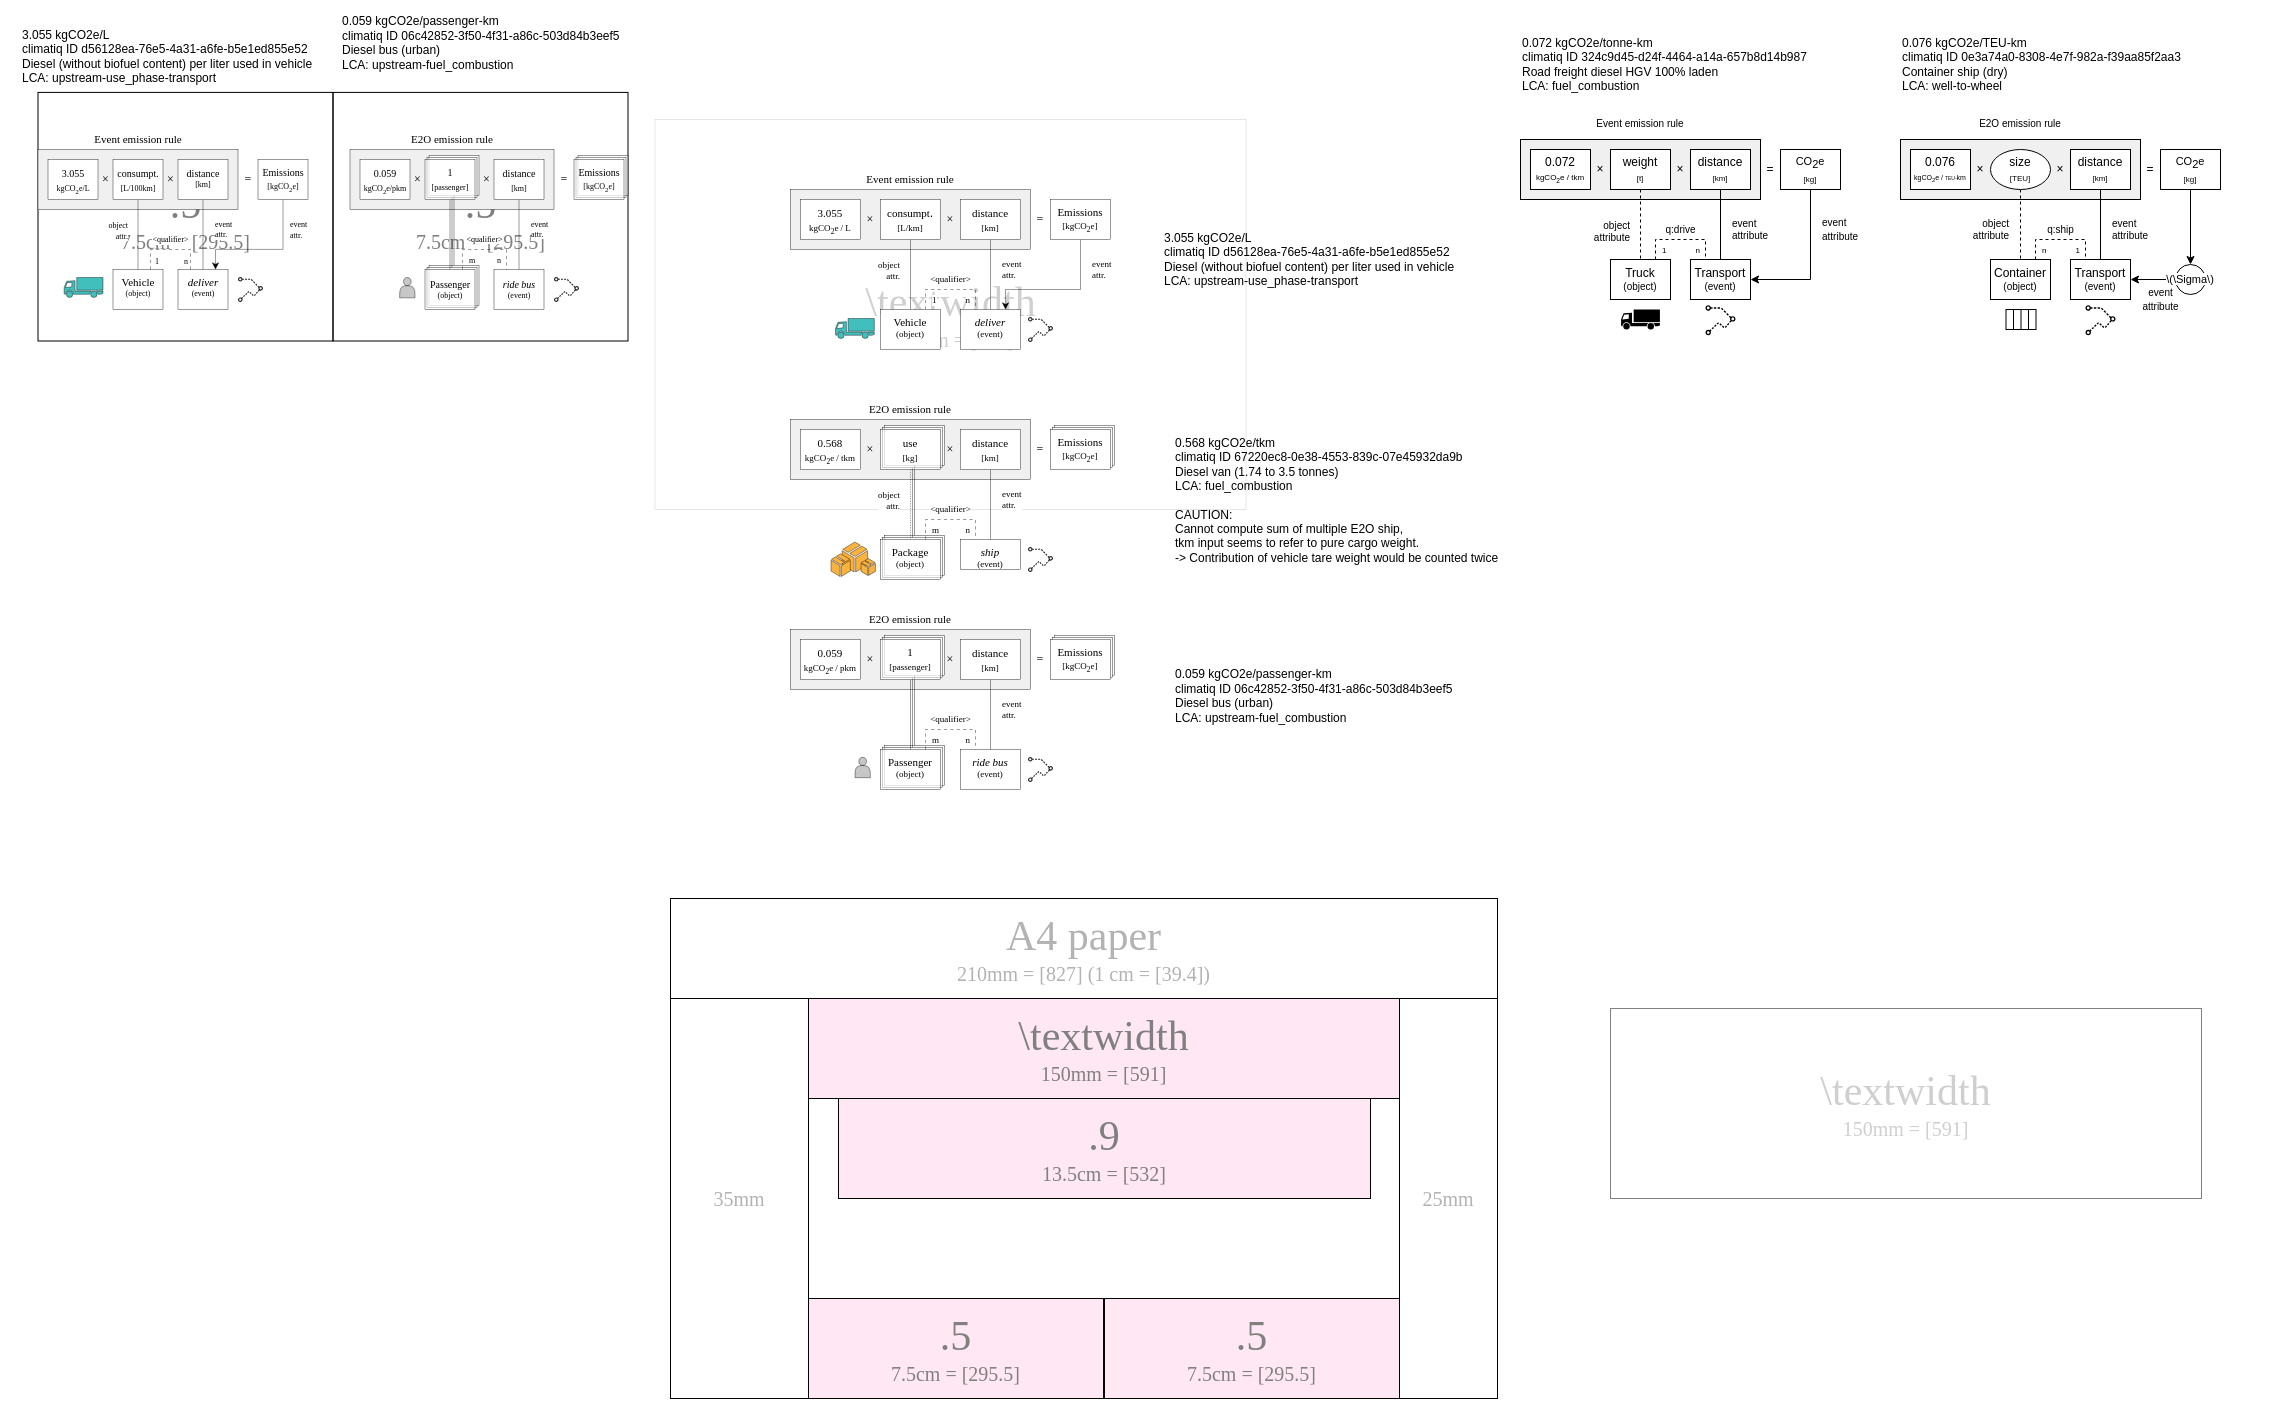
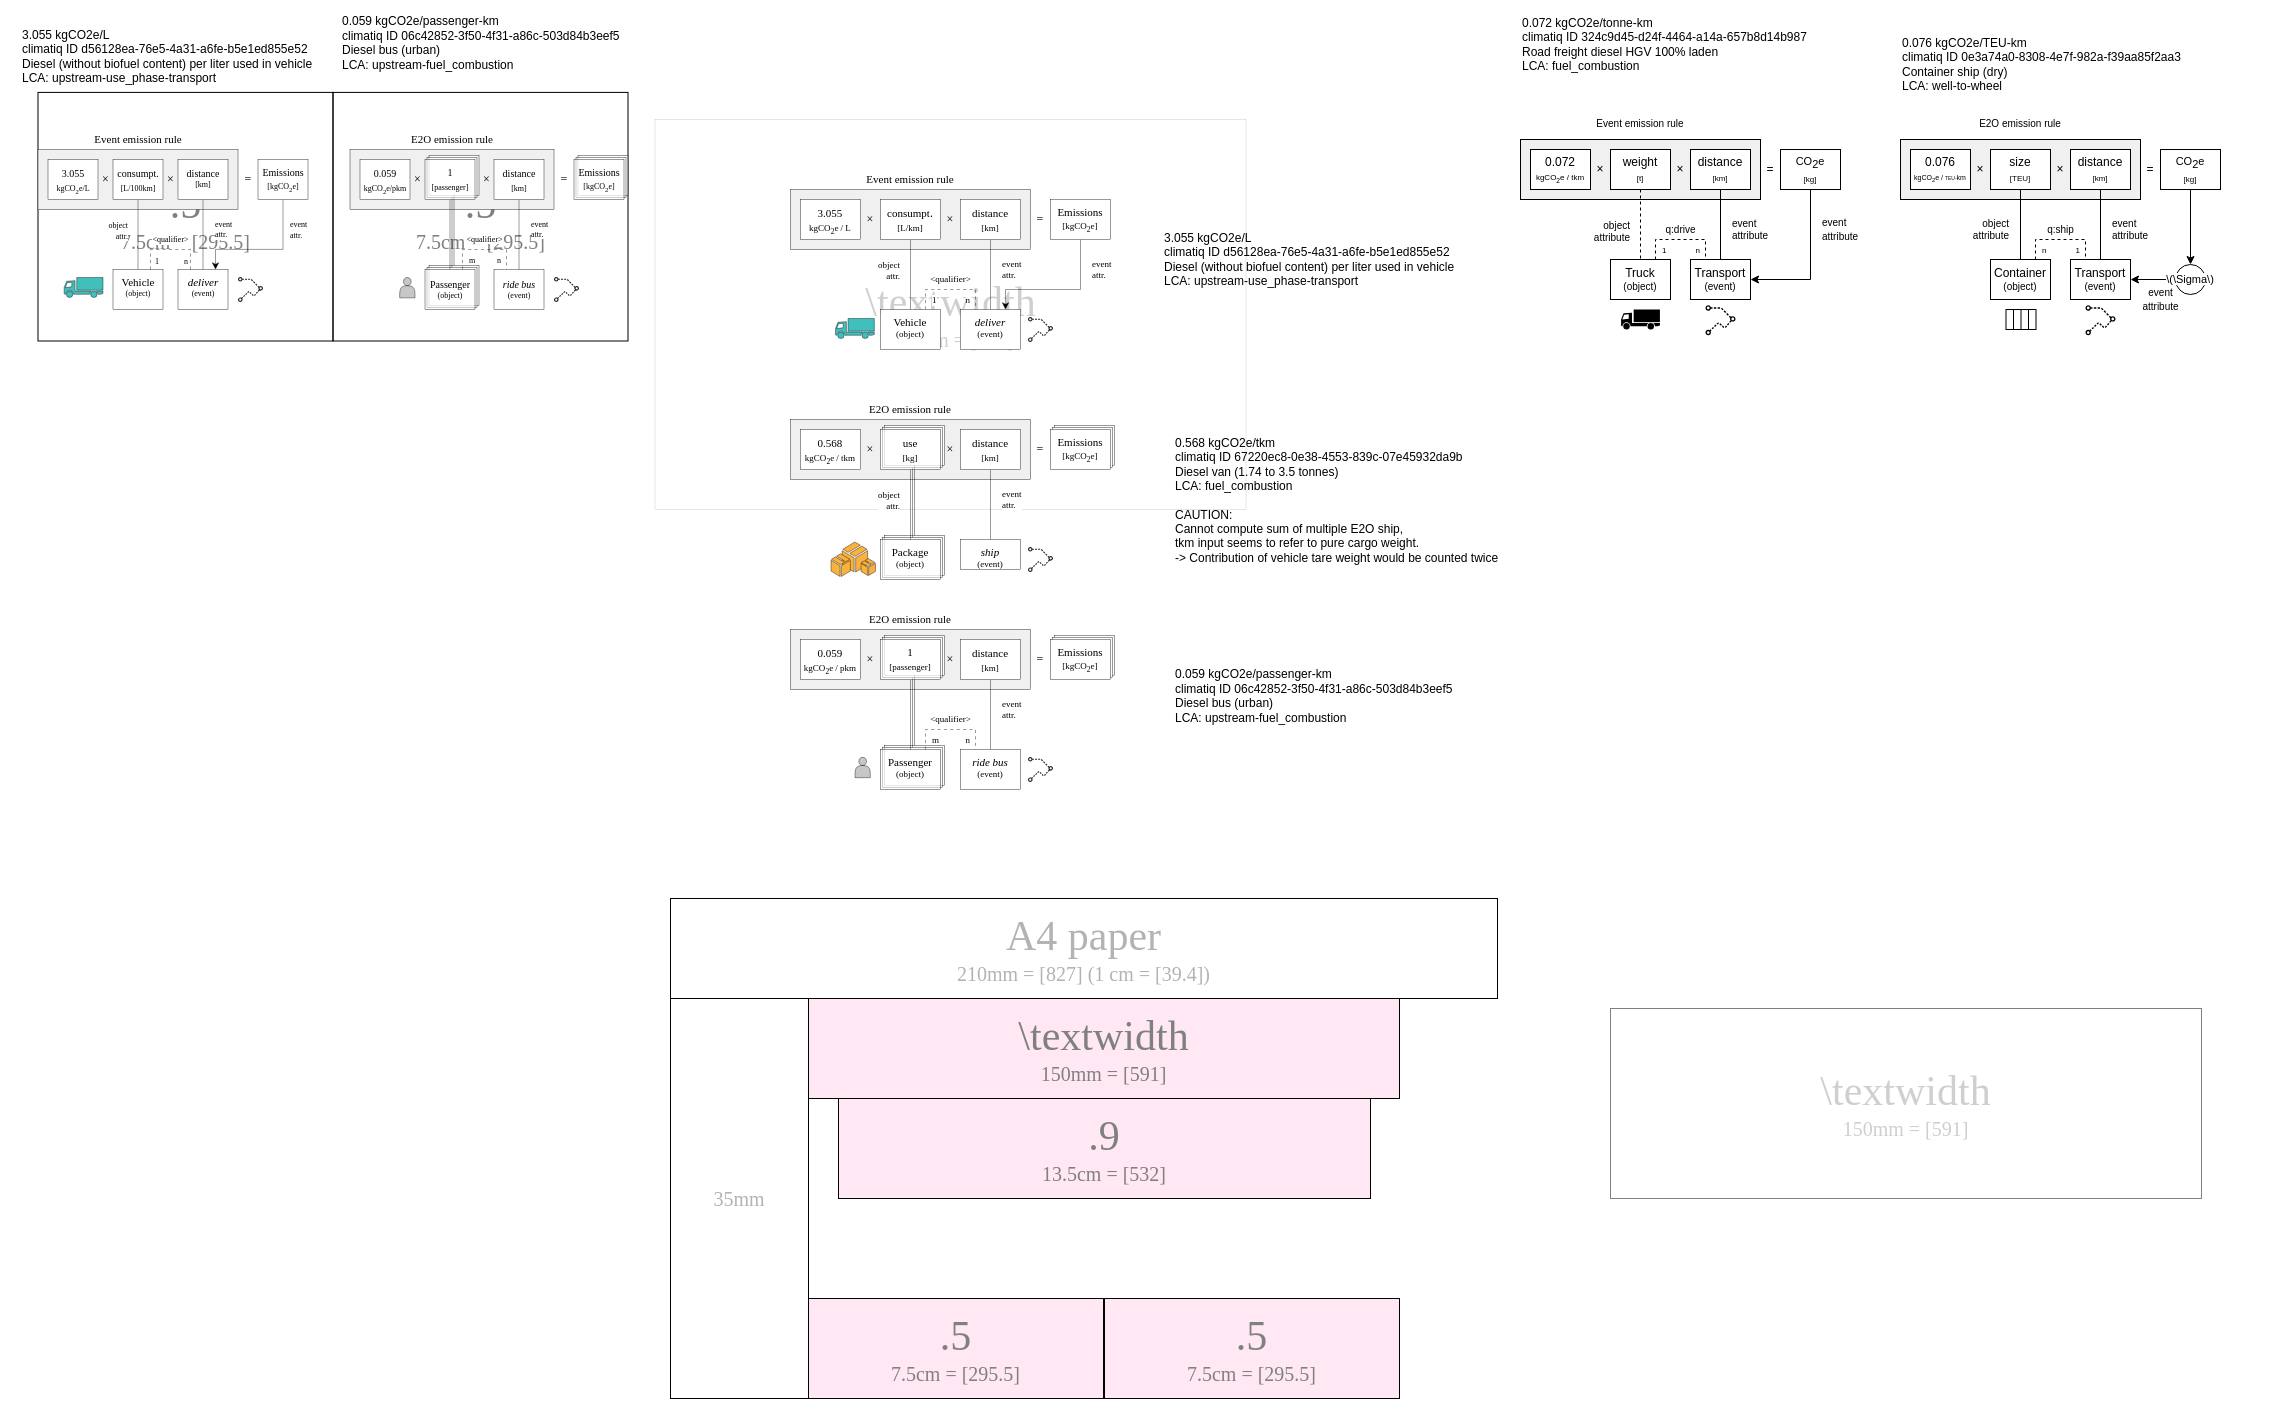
node "0.072 kgCO2e/tonne-km climatiq ID 324c9d45-d24f-4464-a14a-657b8d14b987 Road freight diesel HGV 100% laden LCA: fuel_combustion": moved (1676, 65) -> (1676, 45)
node "size [TEU]": shape ellipse -> rectangle
edge "size [TEU]" -- "Container (object)": style dashed -> solid
edge "use [kg]" -- "Package (object)": style dashed -> solid
edge "ship (event)" -- "Package (object)": removed, labels "n", "<qualifier>", "m"
node "25mm": removed
